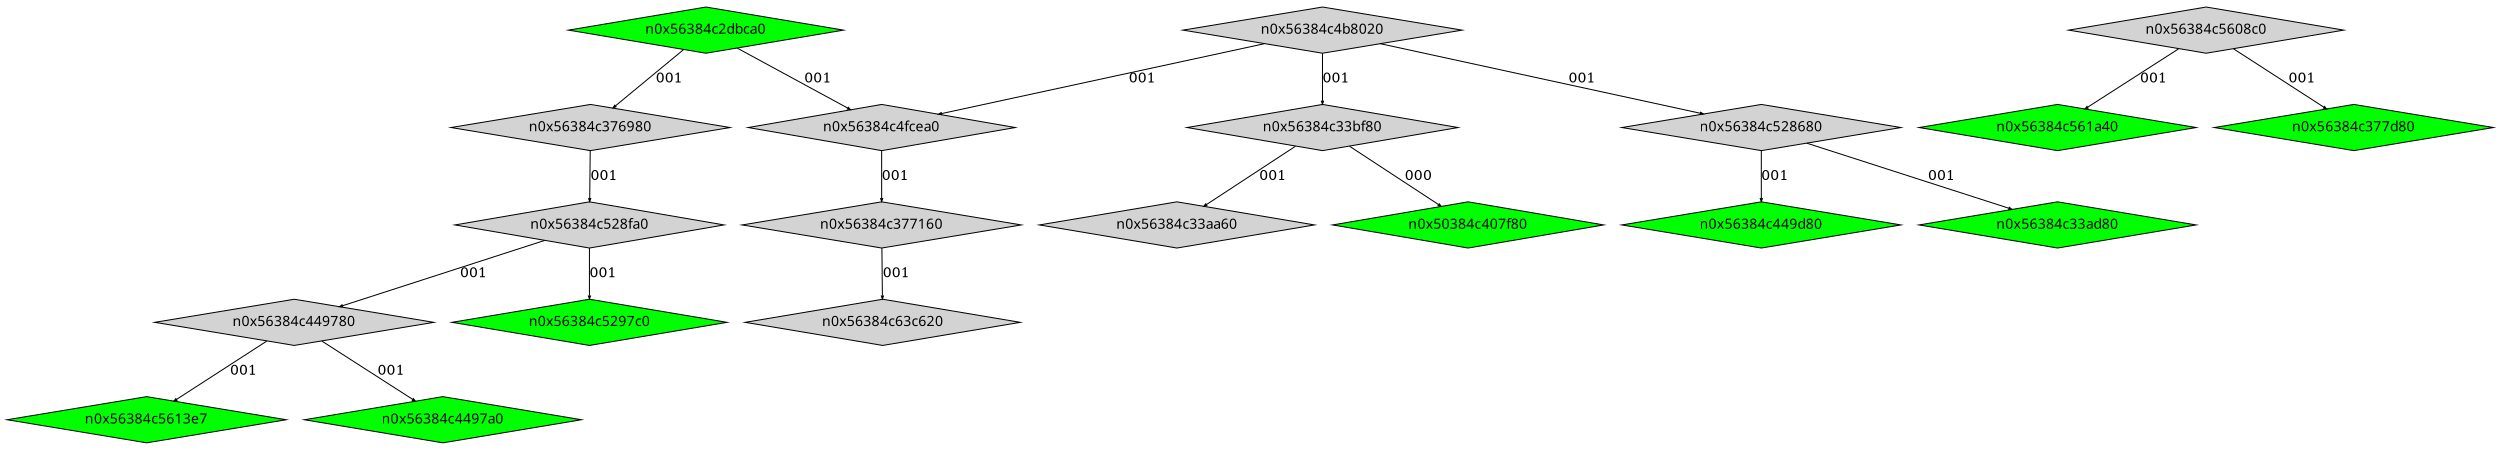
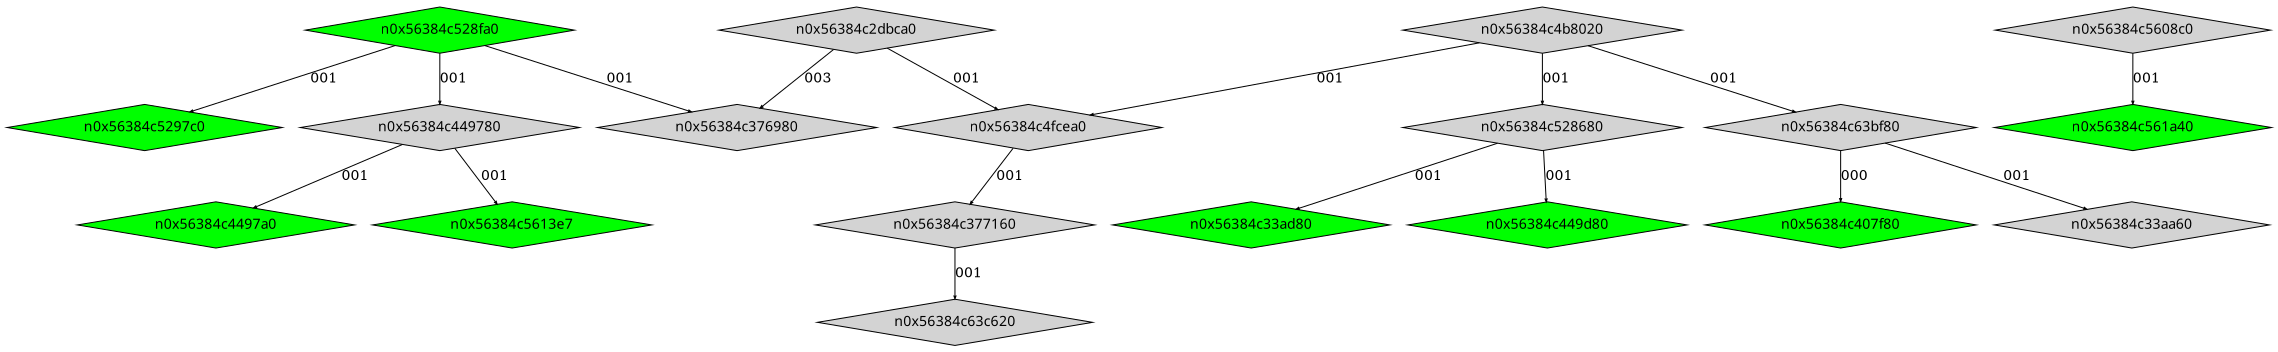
node "n0x56384c2dbca0": fillcolor green -> lightgrey
edge "n0x56384c2dbca0" -> "n0x56384c376980": label "001" -> "003"
node "n0x56384c33bf80": label "n0x56384c33bf80" -> "n0x56384c63bf80"
node "n0x56384c377d80": removed
edge "n0x56384c376980" -> "n0x56384c528fa0": reversed
node "n0x56384c528fa0": fillcolor lightgrey -> green
node "n0x50384c407f80": label "n0x50384c407f80" -> "n0x56384c407f80"
